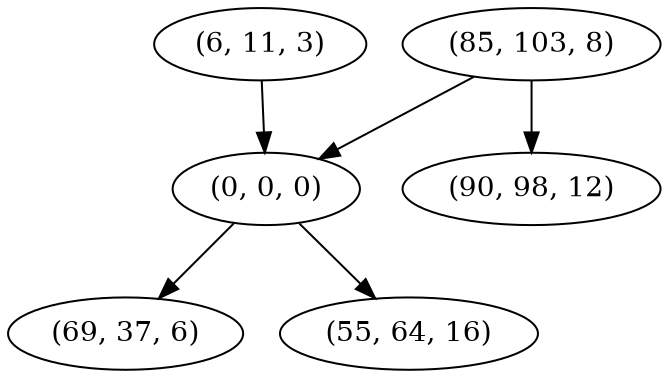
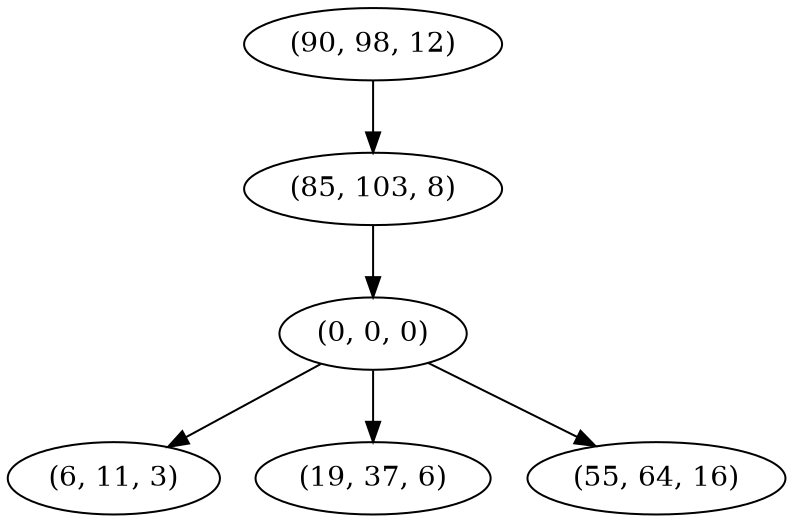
edge "(6, 11, 3)" -> "(0, 0, 0)": reversed
edge "(85, 103, 8)" -> "(90, 98, 12)": reversed
node "(69, 37, 6)": label "(69, 37, 6)" -> "(19, 37, 6)"
